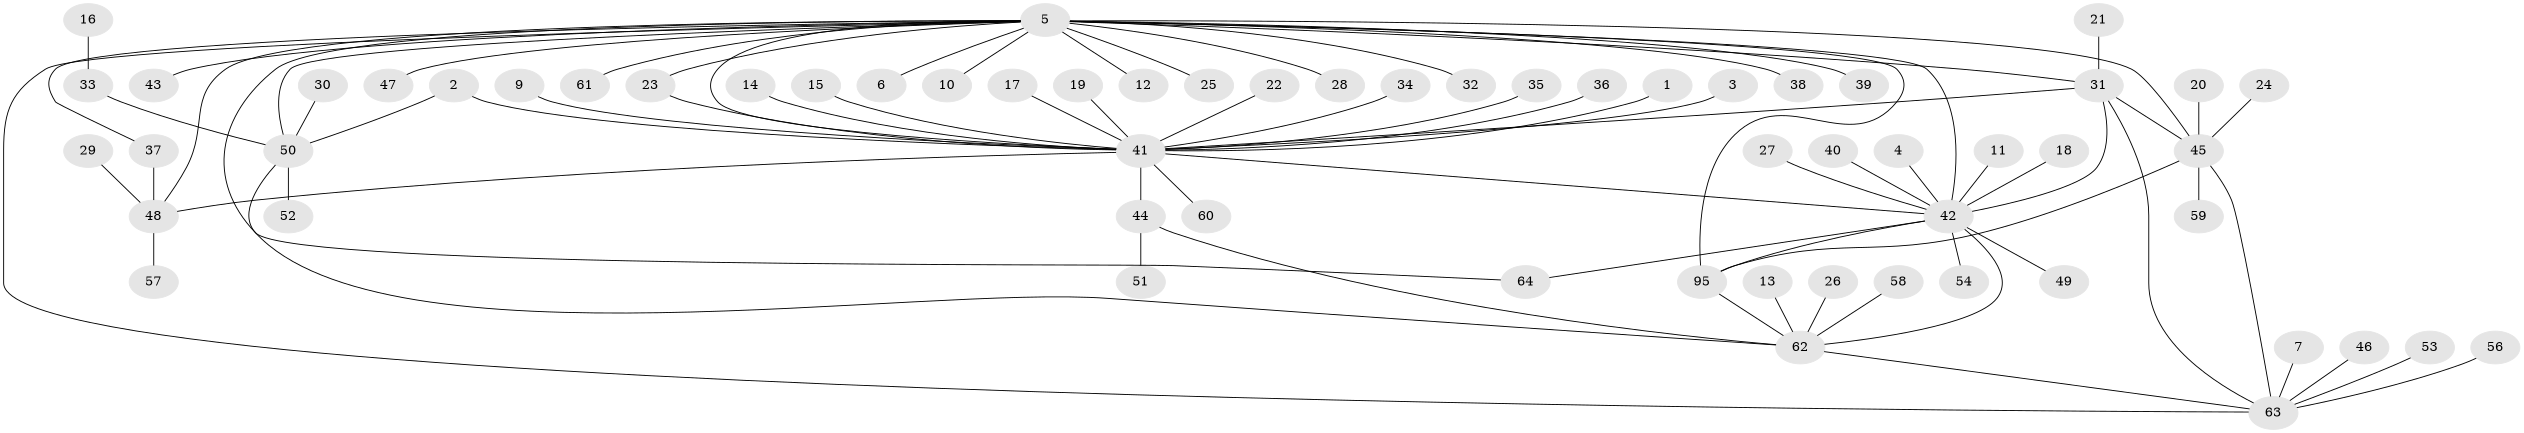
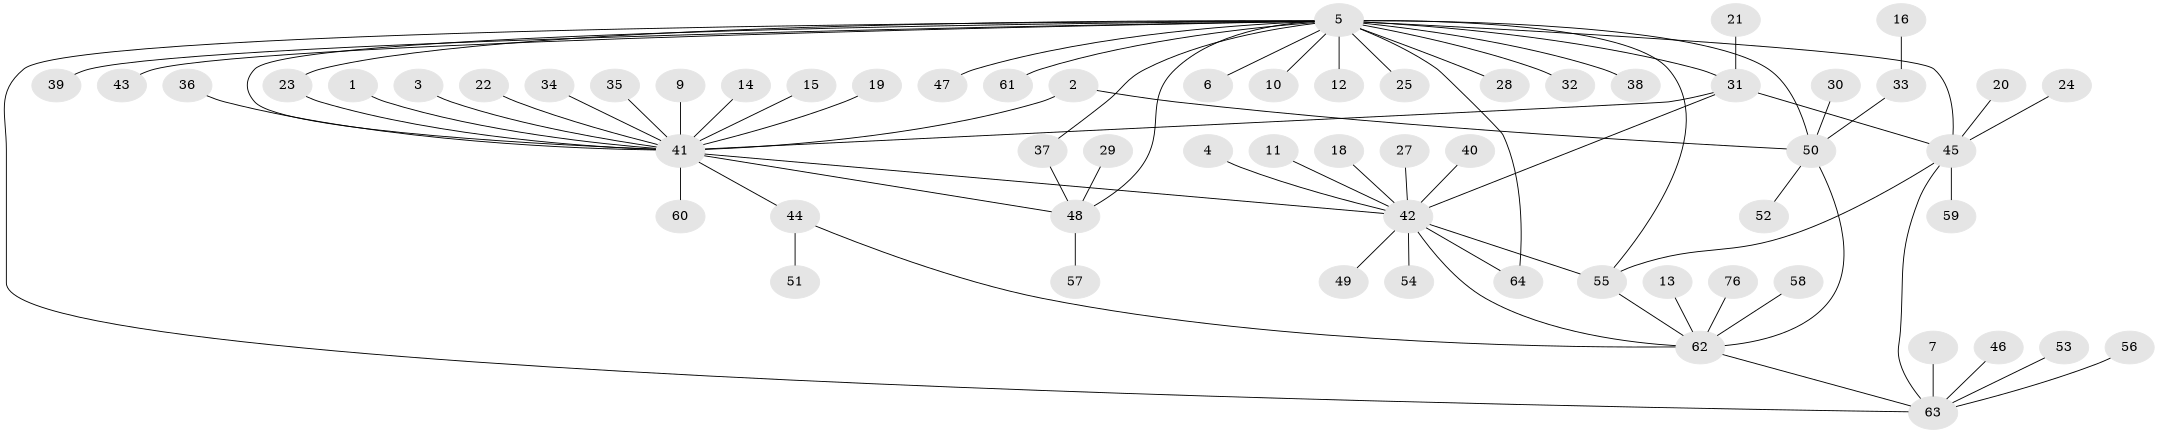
edge "5" -- "42": removed
node "17": removed
edge "31" -- "63": removed
node "95": label "95" -> "55"
node "26": label "26" -> "76"
